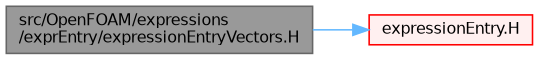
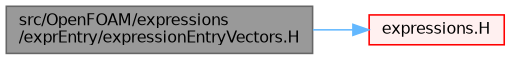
node "expressionEntry.H": label "expressionEntry.H" -> "expressions.H"
